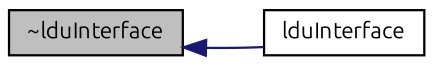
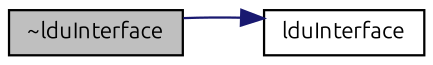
edge "lduInterface" -> "~lduInterface": reversed
